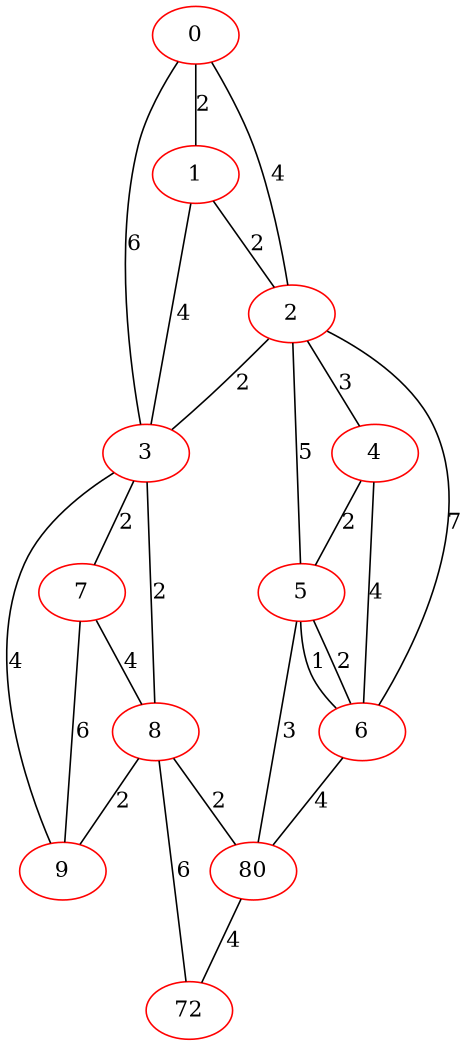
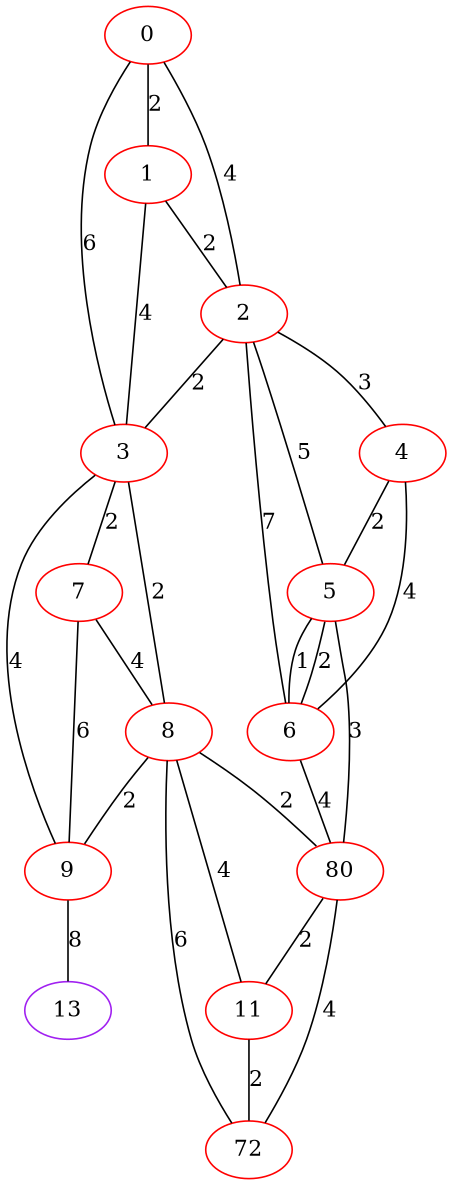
node "13": added
node "11": added
